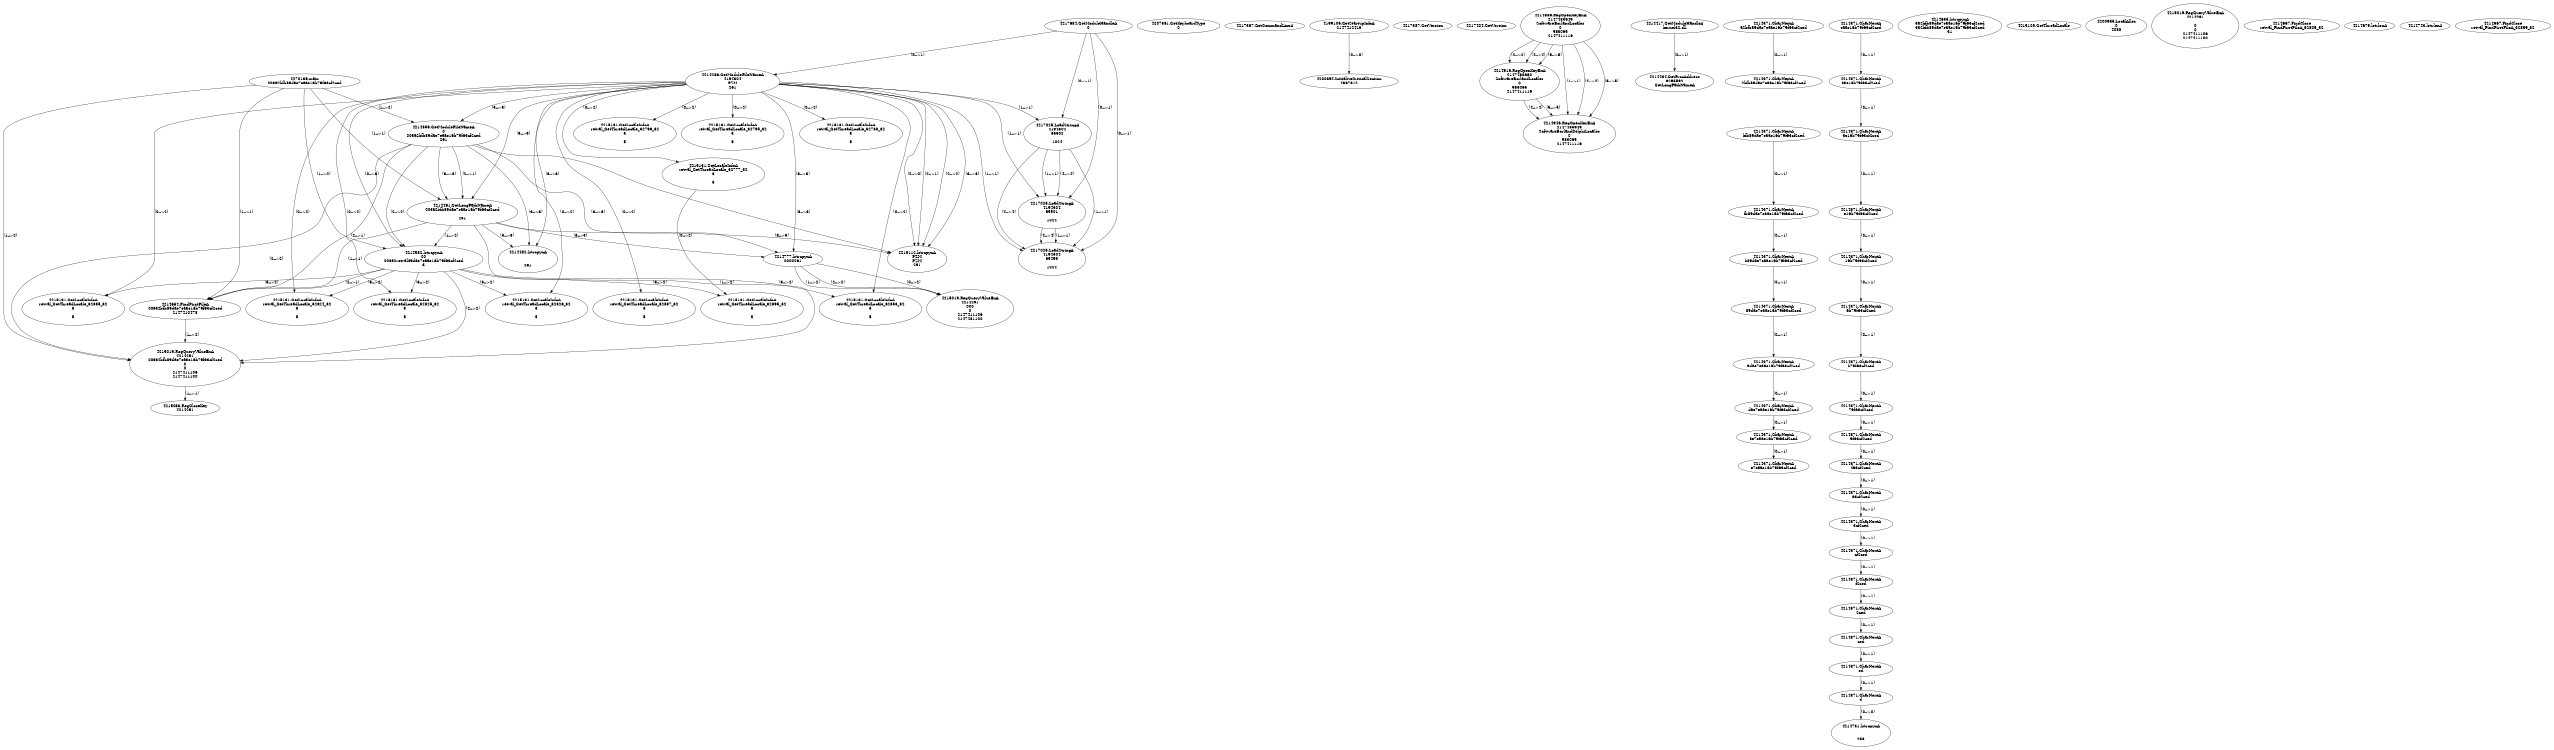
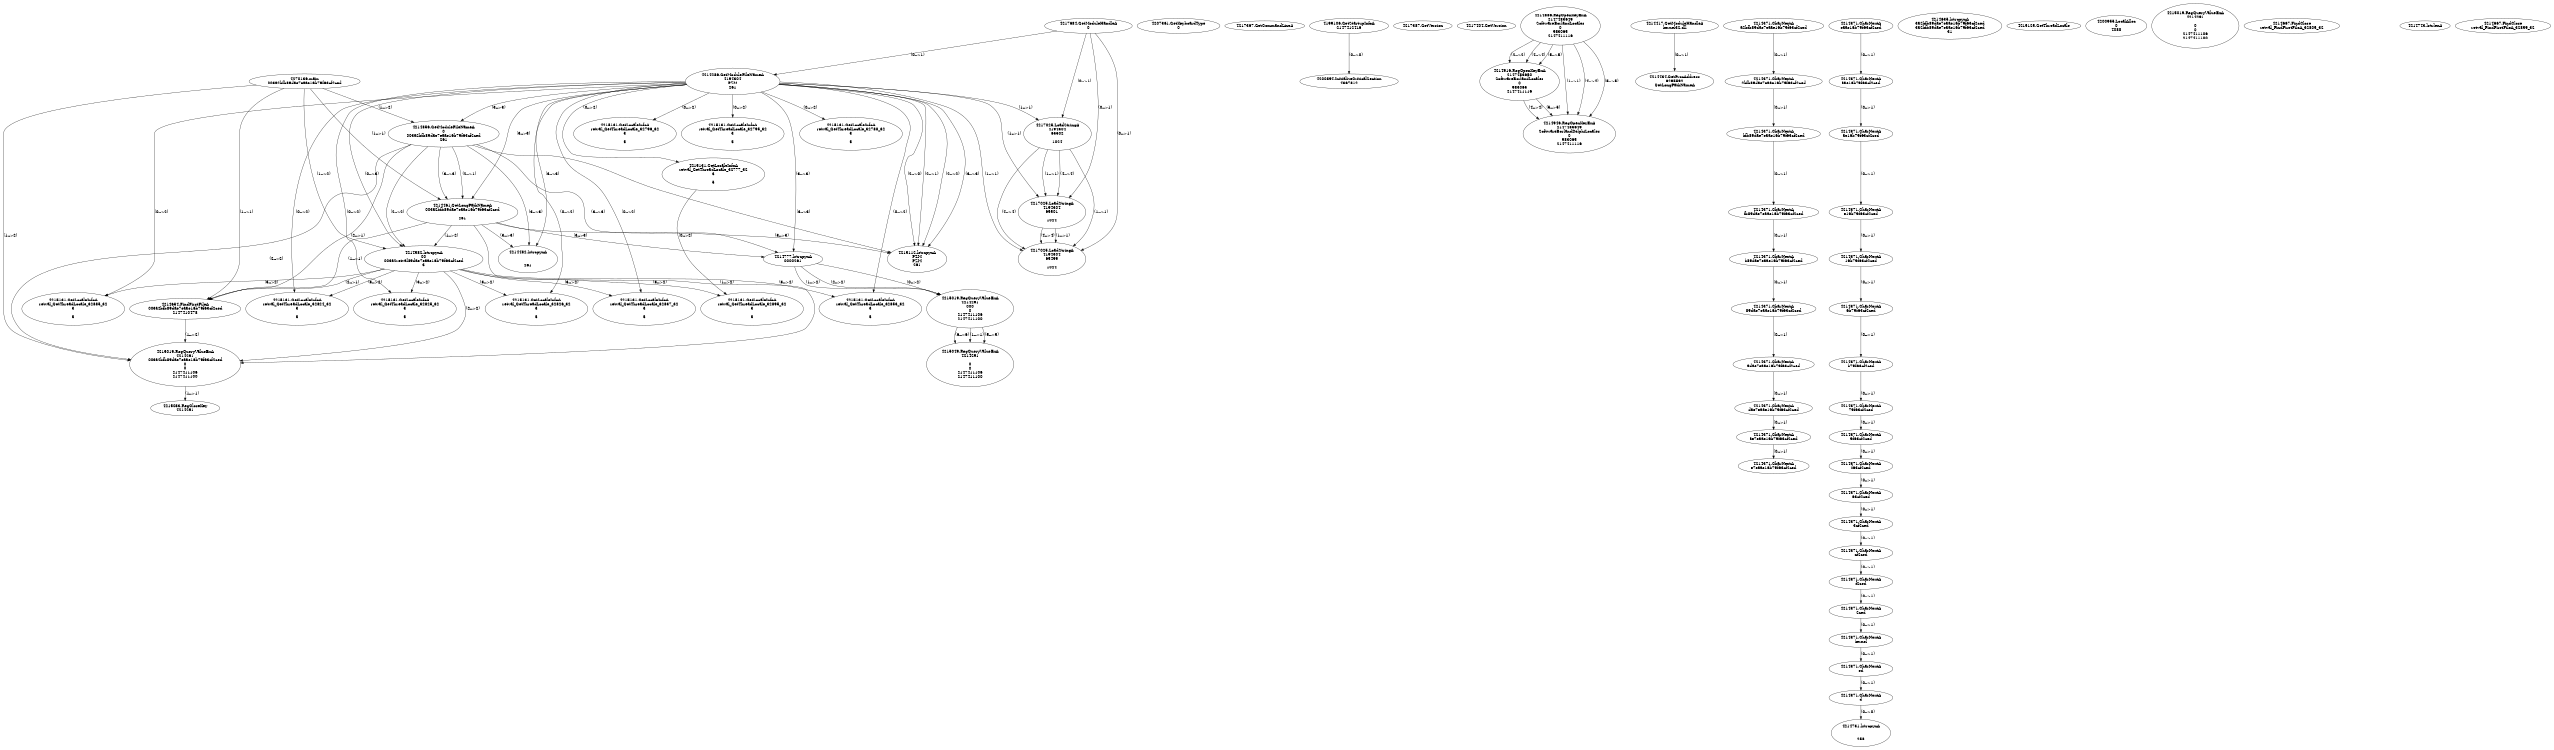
node "4214679.lstrlenA": removed
edge "4214371.CharNextA 2bfb89dae7eaae16b79f63cf2ced" -> "4214371.CharNextA bfb89dae7eaae16b79f63cf2ced": added, label "(0-->1)"
edge "4214582.lstrcpynA 00 003a2retval89dae7eaae16b79f63cf2ced 3" -> "4215131.GetLocaleInfoA retval_GetThreadLocale_32837_32 3 5": added, label "(3-->2)"
node "4215019.RegQueryValueExA 4214291 000 0 2147411106 2147481100": label "4215019.RegQueryValueExA 4214291 000 0 2147411106 2147481100" -> "4215019.RegQueryValueExA 4214291 000 0 2147411106 2147411100"
node "4215049.RegQueryValueExA 4214291 0 0 2147411106 2147411100": added
node "4214371.CharNextA ced": label "4214371.CharNextA ced" -> "4214371.CharNextA kernel"
